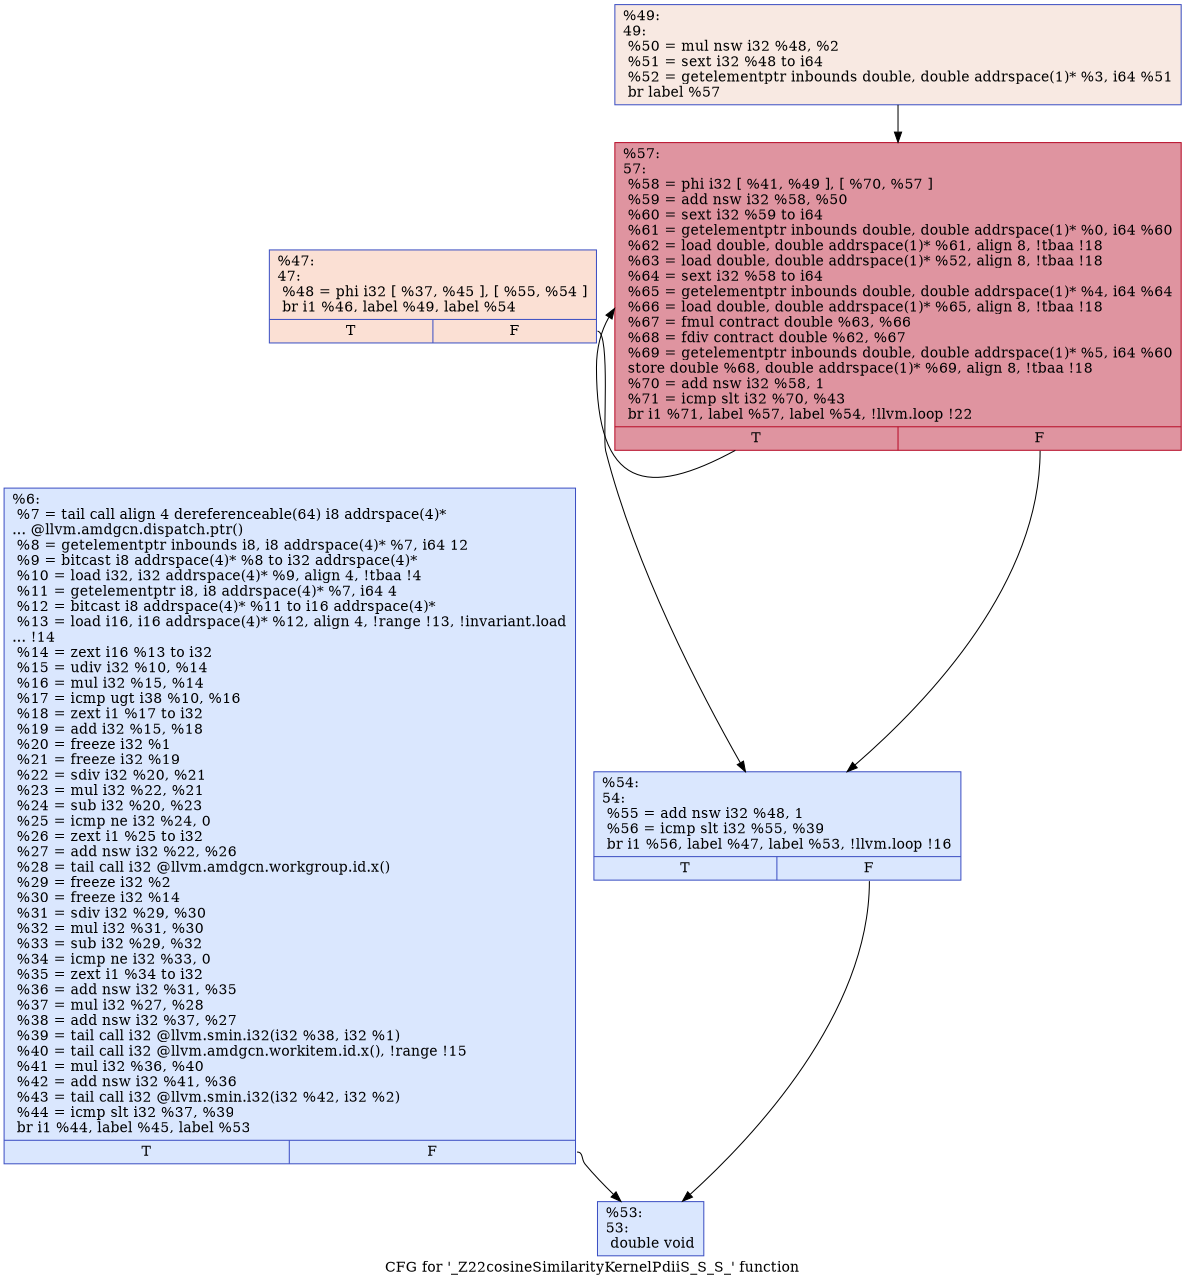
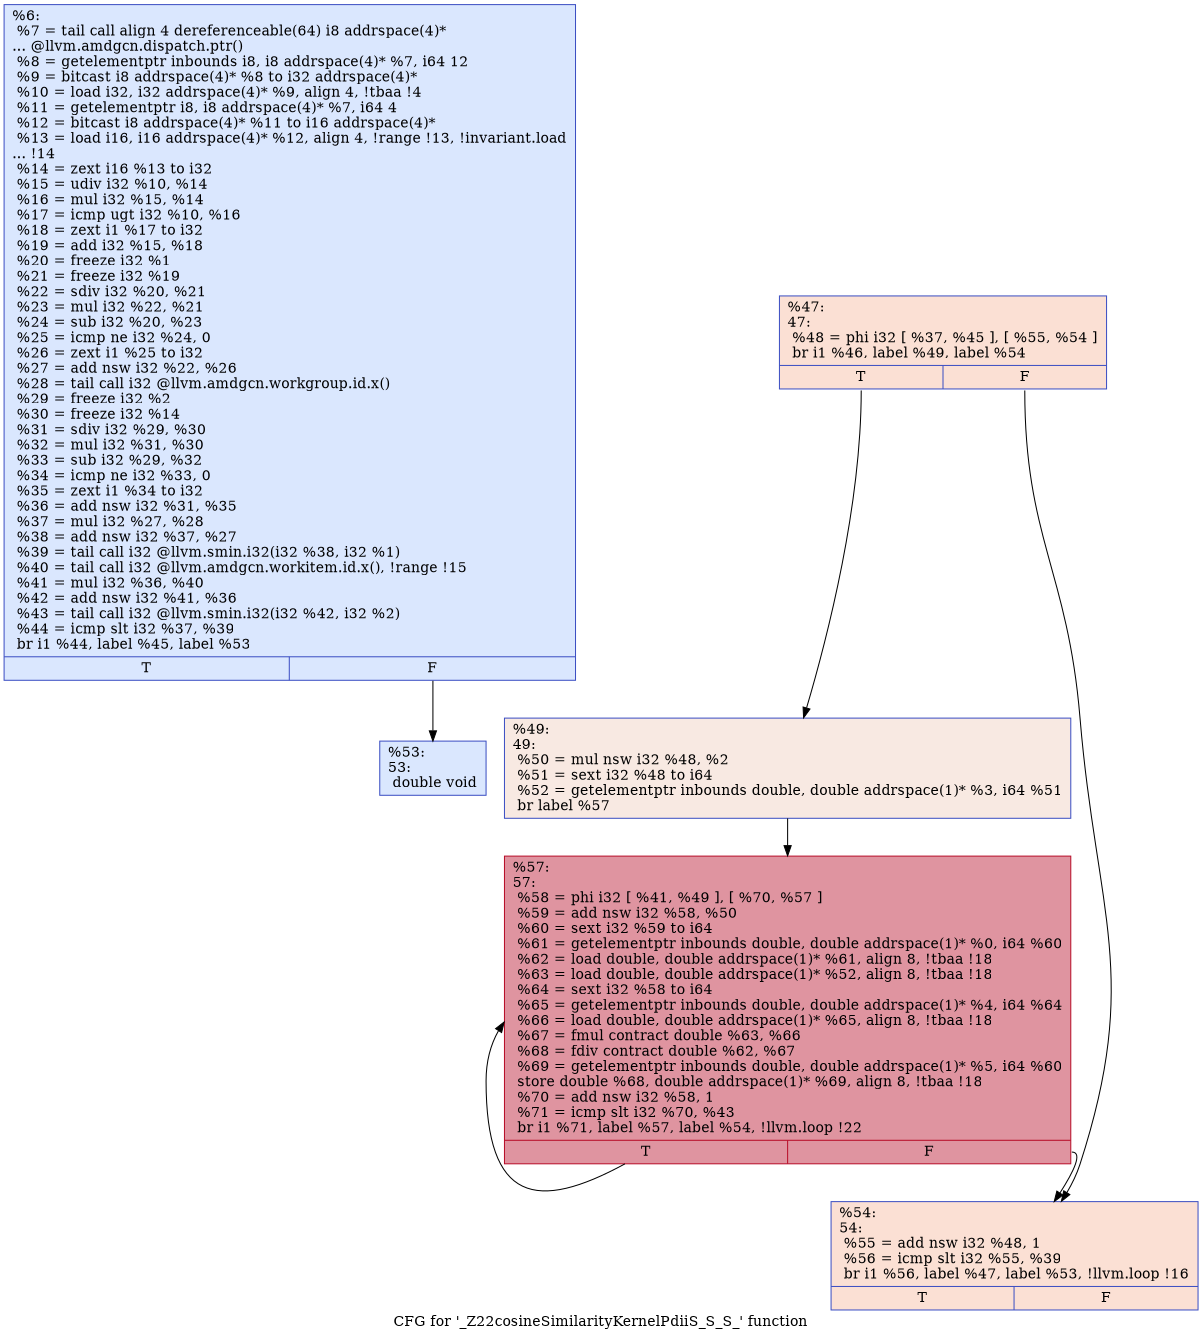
edge "%47:" -> "%49:": added
node "%6:": text "%17 = icmp ugt i38 %10, %16" -> "%17 = icmp ugt i32 %10, %16"
node "%54:": fillcolor #abc8fd70 -> #f7b99e70
edge "%54:" -> "%53:": removed
